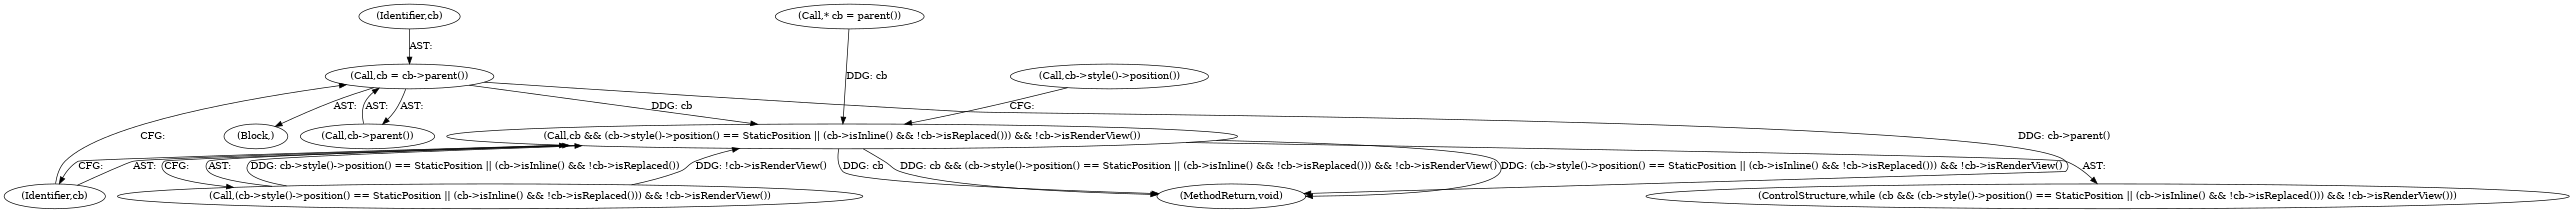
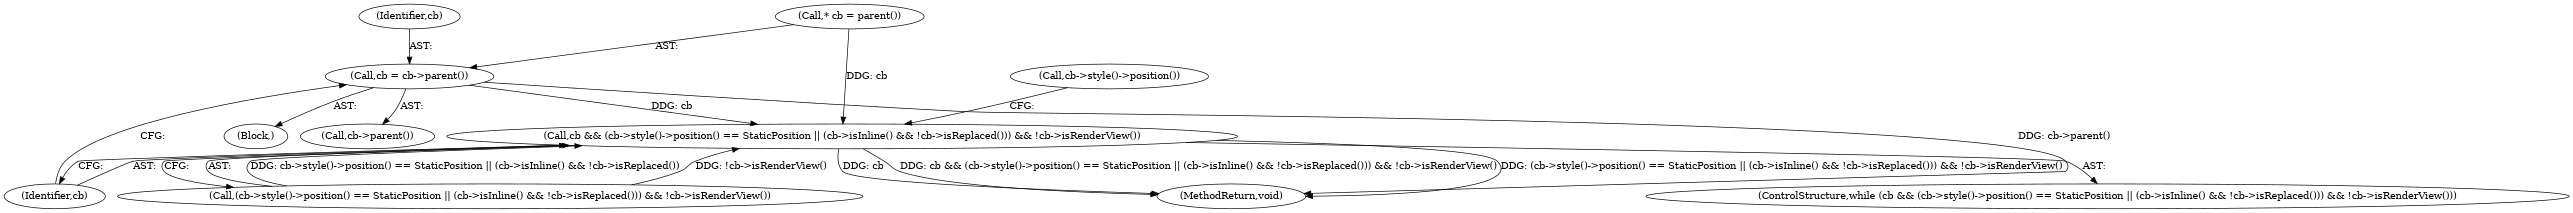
edge "(Call,cb->parent())" -> "(Call,cb = cb->parent())": now "(Call,* cb = parent())" -> "(Call,cb = cb->parent())"
